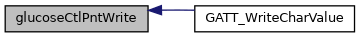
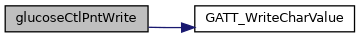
edge "GATT_WriteCharValue" -> "glucoseCtlPntWrite": reversed
